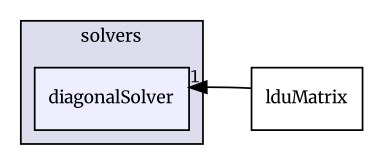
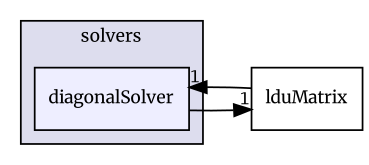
edge "diagonalSolver" -> "lduMatrix": added
